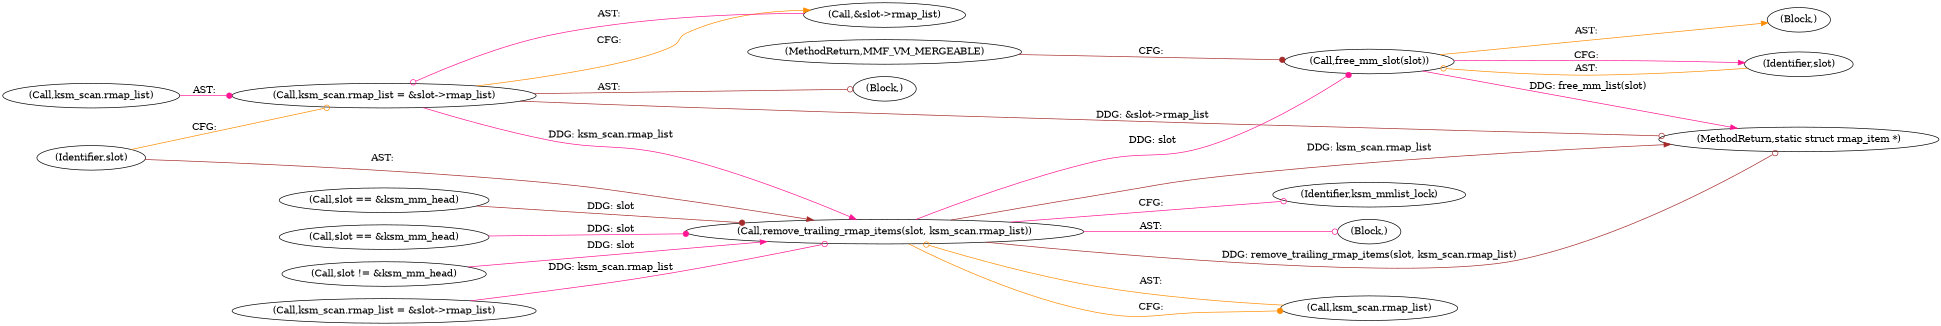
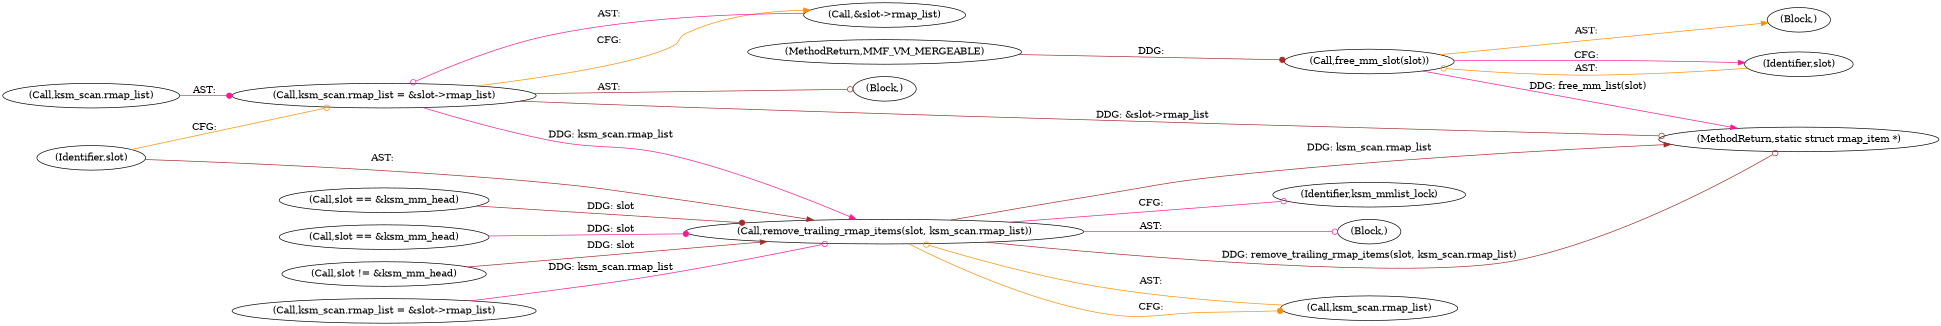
edge "(MethodReturn,MMF_VM_MERGEABLE)" -> "(Call,free_mm_slot(slot))": label "CFG: " -> "DDG: "
edge "(Call,remove_trailing_rmap_items(slot, ksm_scan.rmap_list))" -> "(Call,free_mm_slot(slot))": removed, label "DDG: slot"
edge "(Call,slot != &ksm_mm_head)" -> "(Call,remove_trailing_rmap_items(slot, ksm_scan.rmap_list))": color deeppink -> brown
